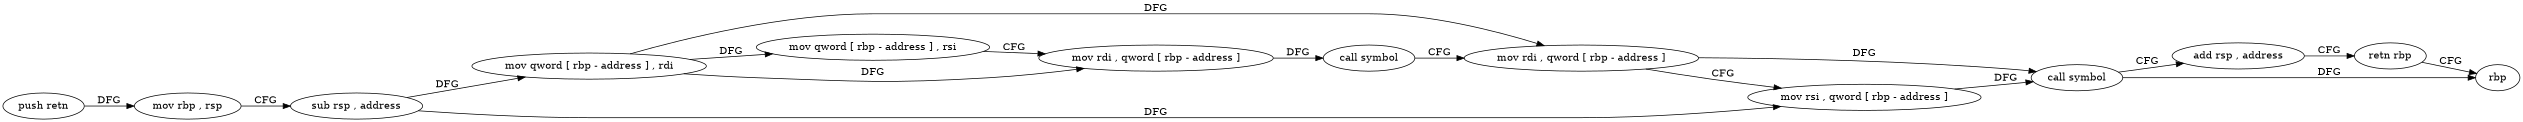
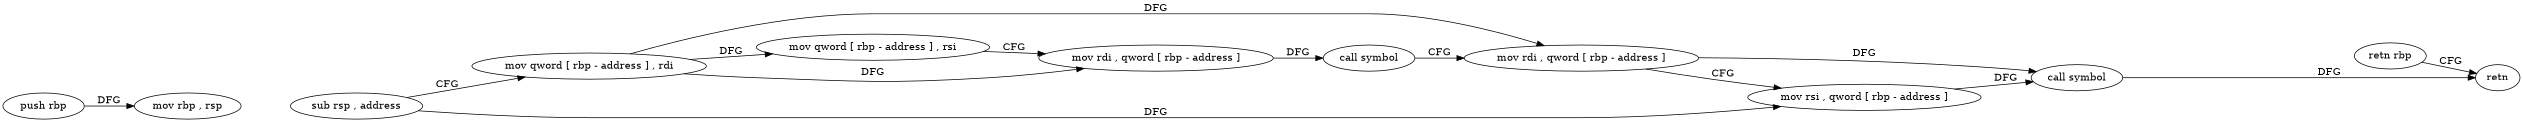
node "add rsp , address": removed
node "rbp": label "rbp" -> "retn"
edge "sub rsp , address" -> "mov qword [ rbp - address ] , rdi": label "DFG" -> "CFG"
node "push retn": label "push retn" -> "push rbp"
edge "mov rbp , rsp" -> "sub rsp , address": removed, label "CFG"
